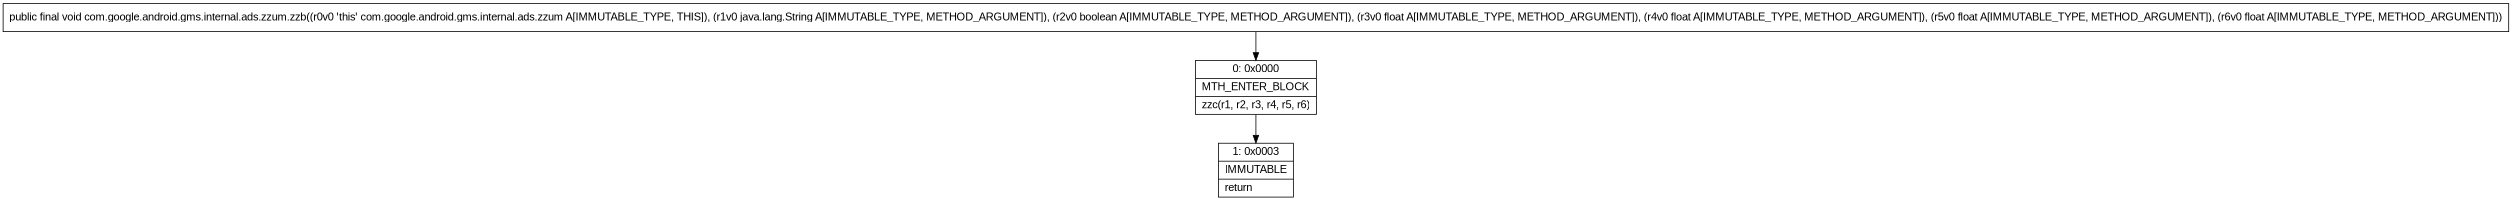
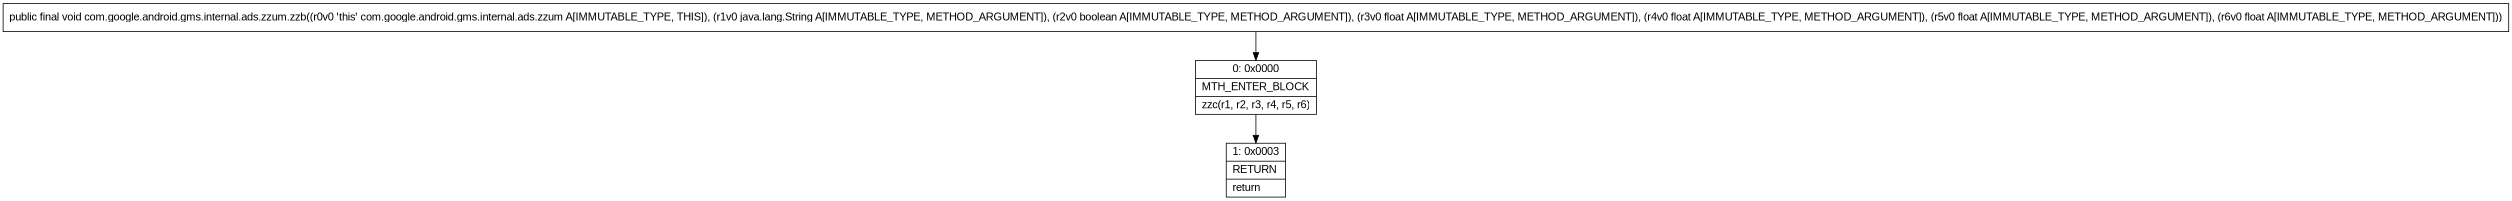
node "1: 0x0003": text "IMMUTABLE" -> "RETURN"
